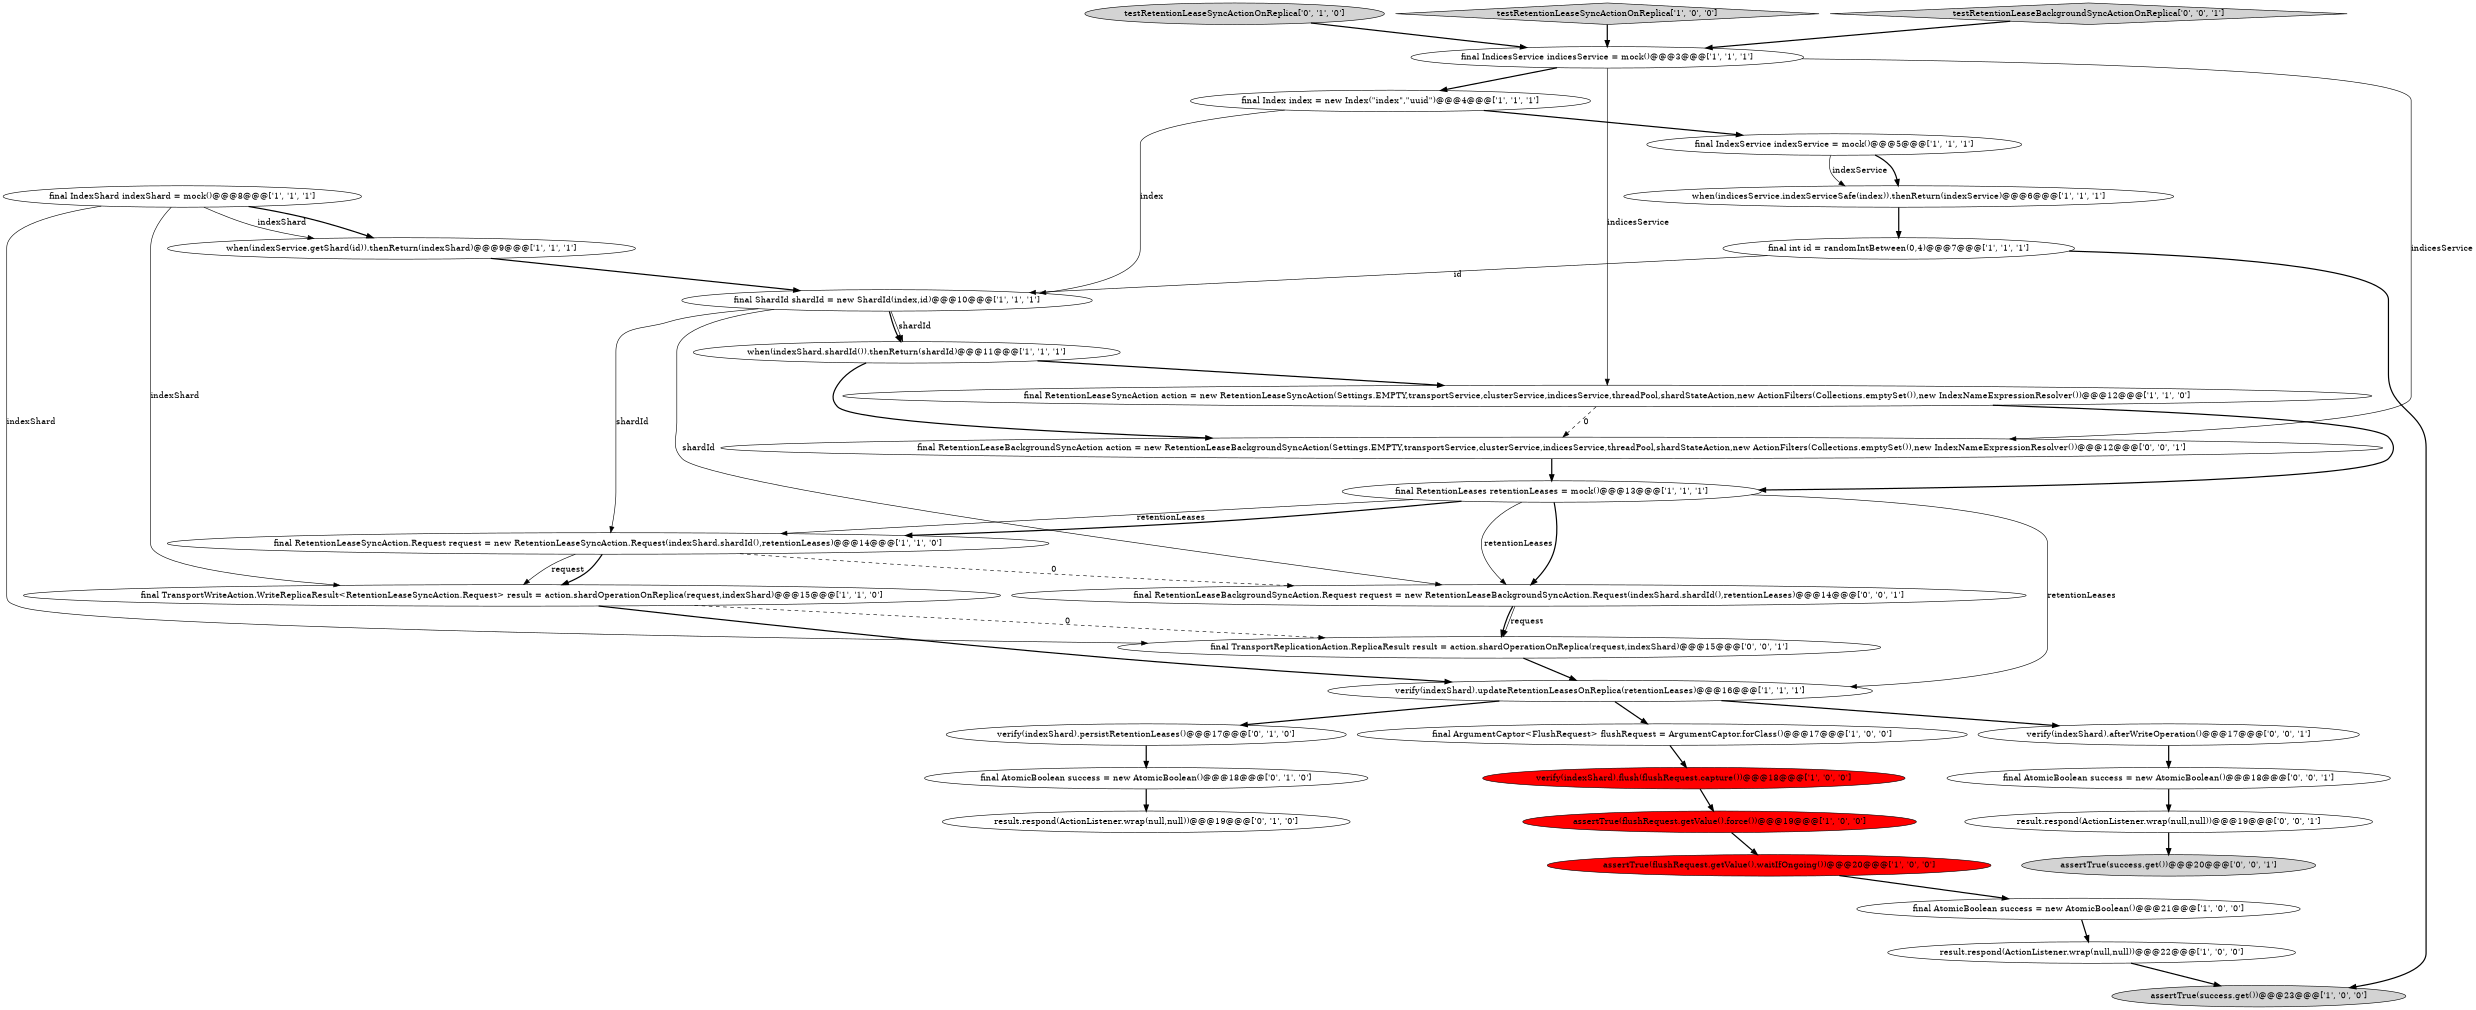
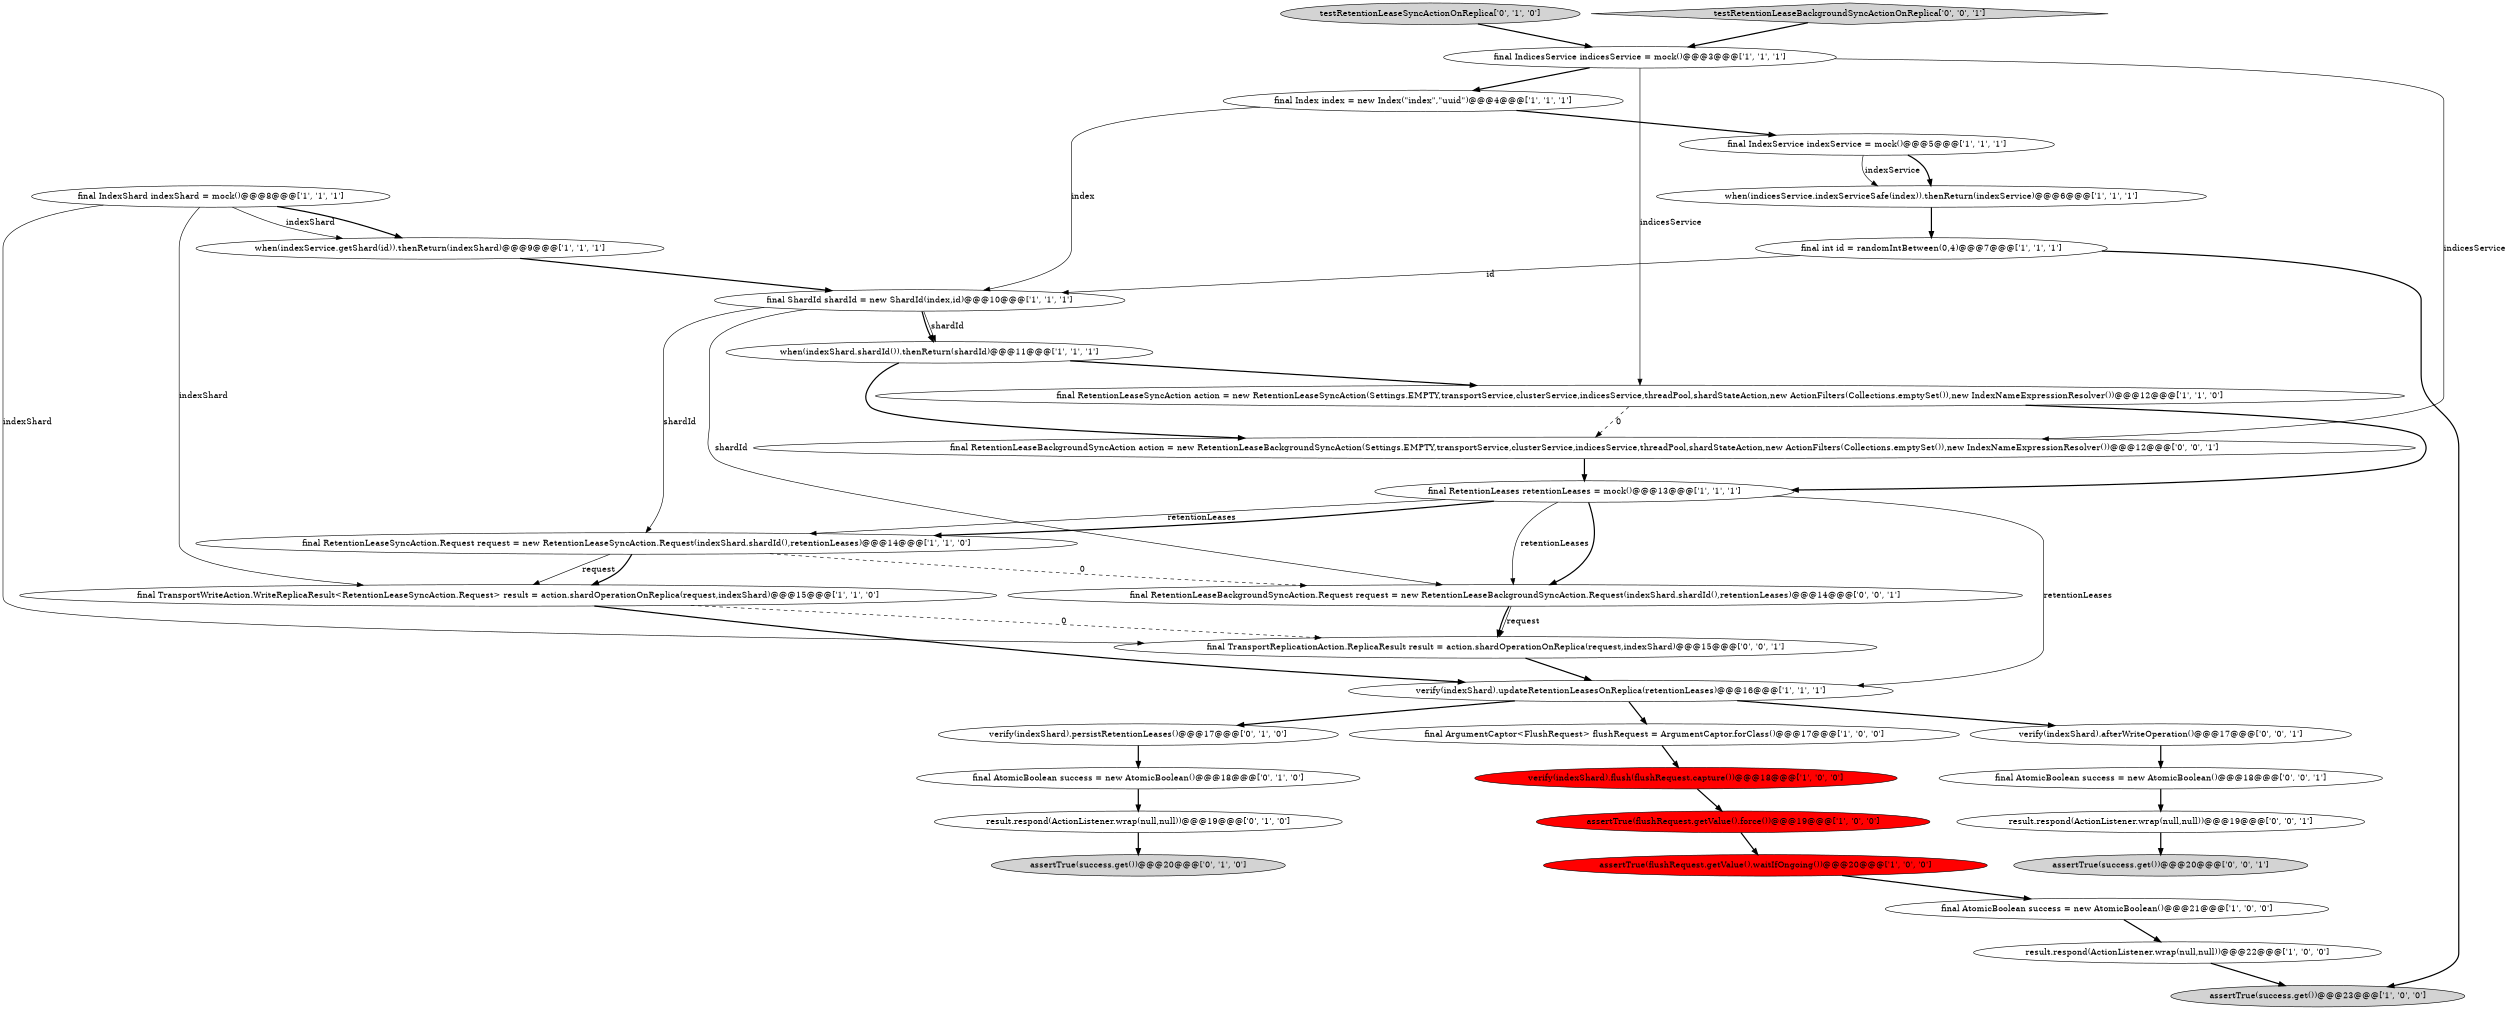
node "testRetentionLeaseSyncActionOnReplica['1', '0', '0']": removed
node "assertTrue(success.get())@@@20@@@['0', '1', '0']": added
